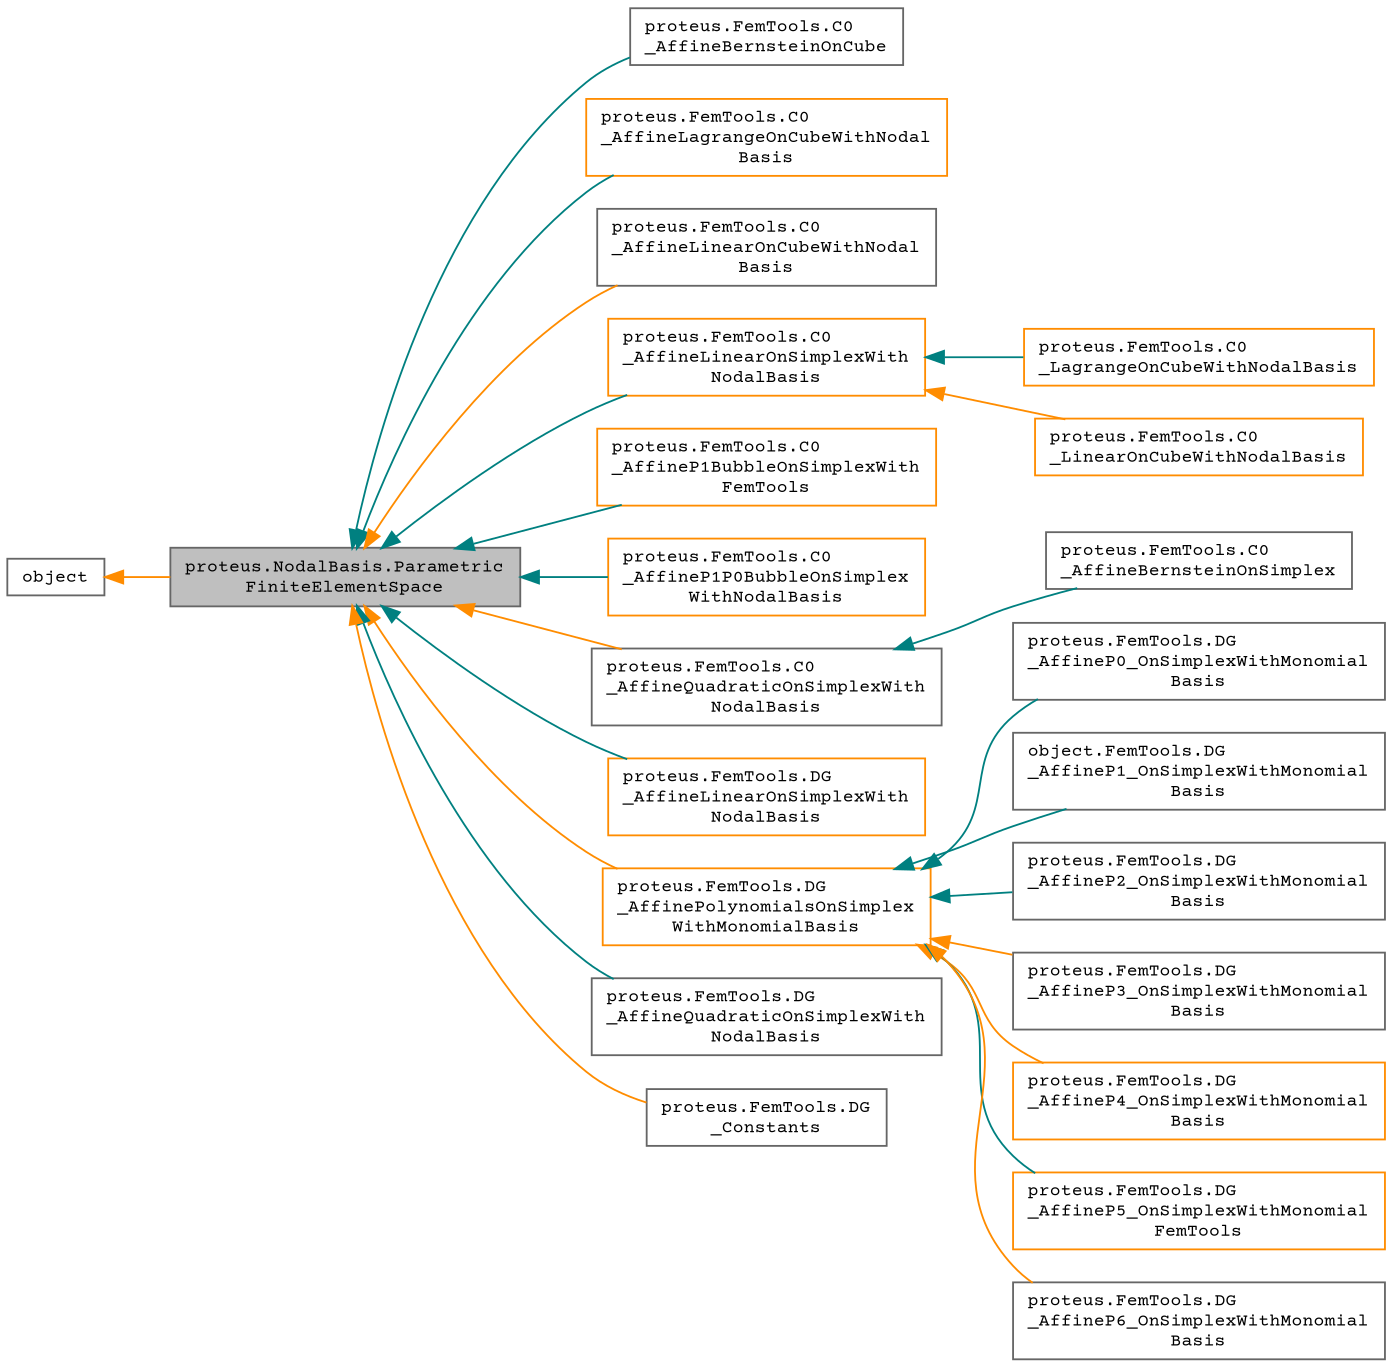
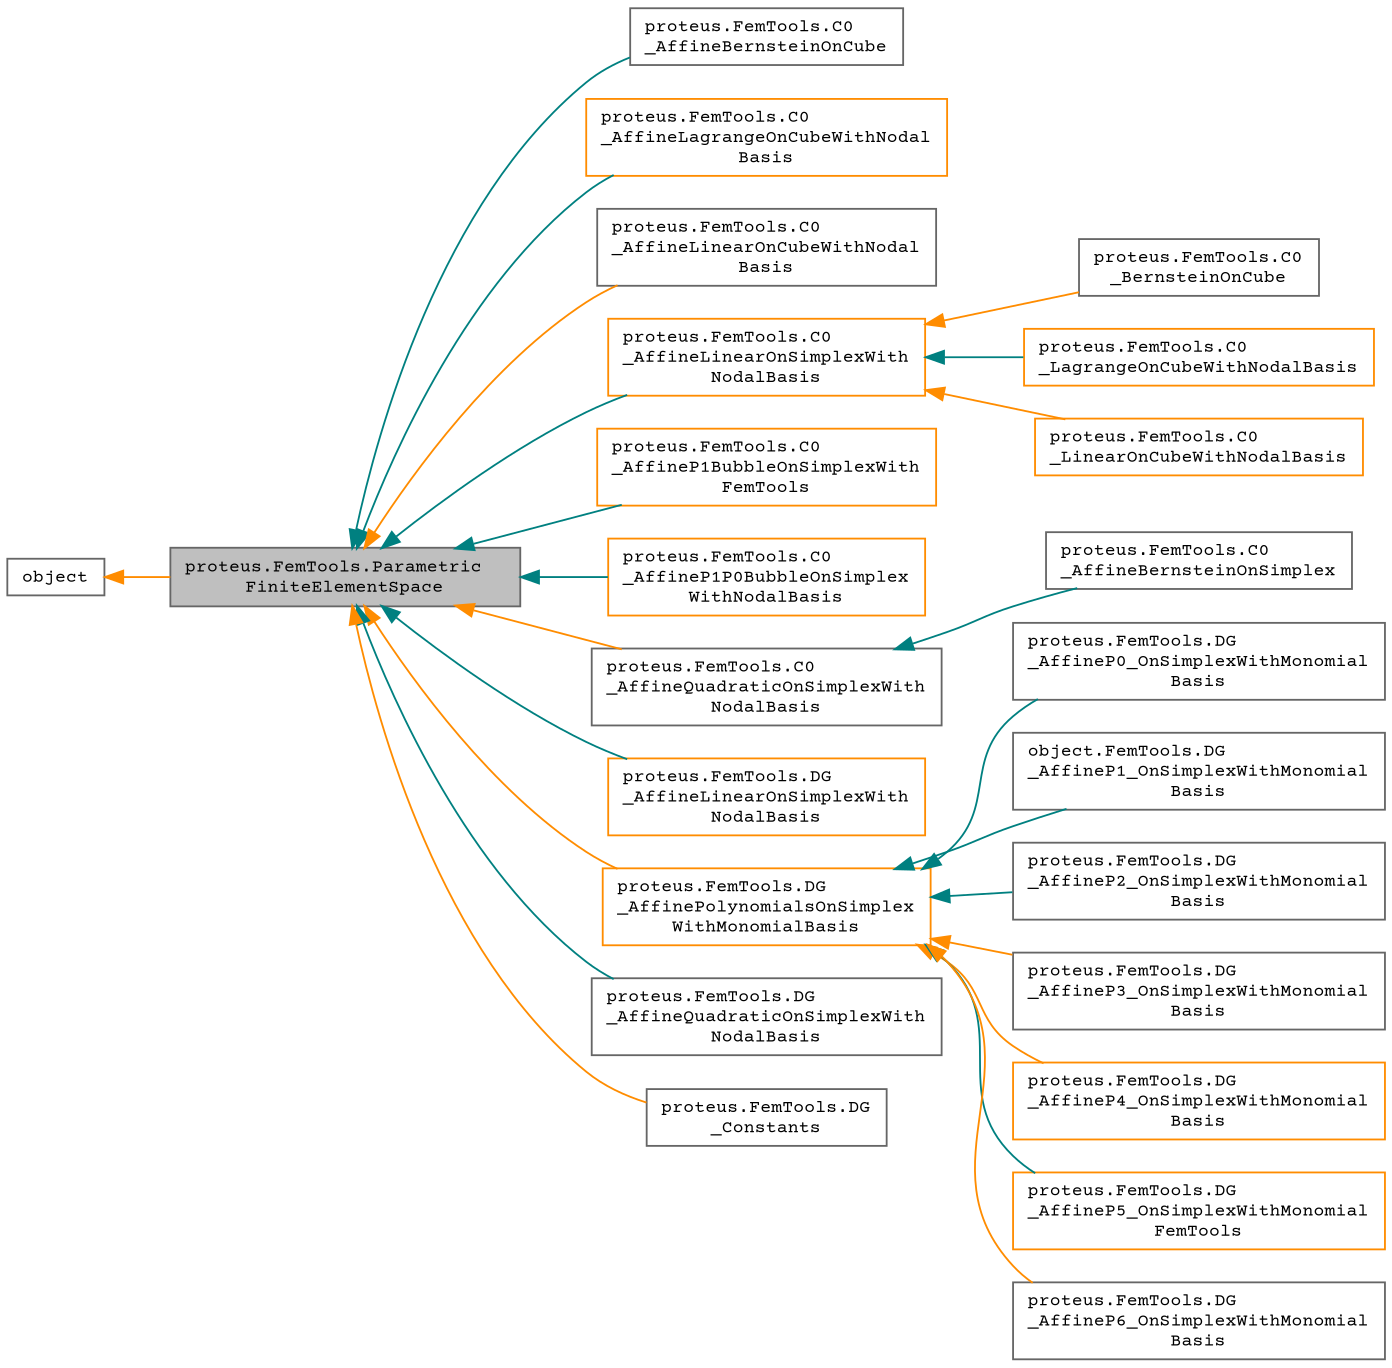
node "proteus.FemTools.C0 _BernsteinOnCube": added
node "proteus.NodalBasis.Parametric FiniteElementSpace": label "proteus.NodalBasis.Parametric FiniteElementSpace" -> "proteus.FemTools.Parametric FiniteElementSpace"
